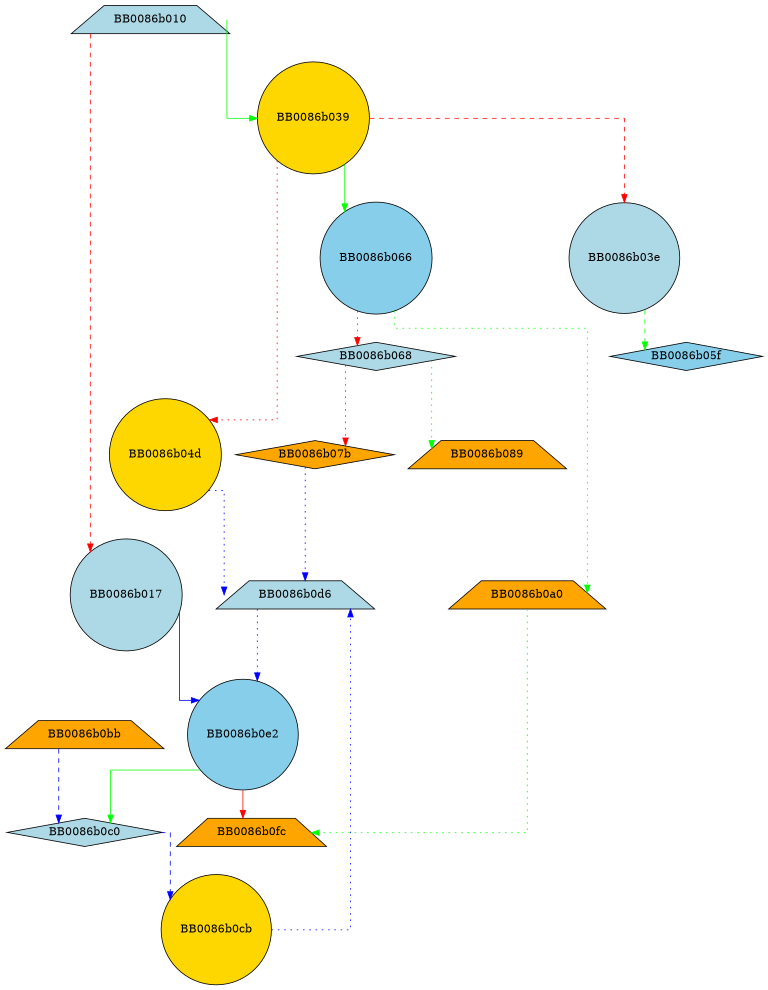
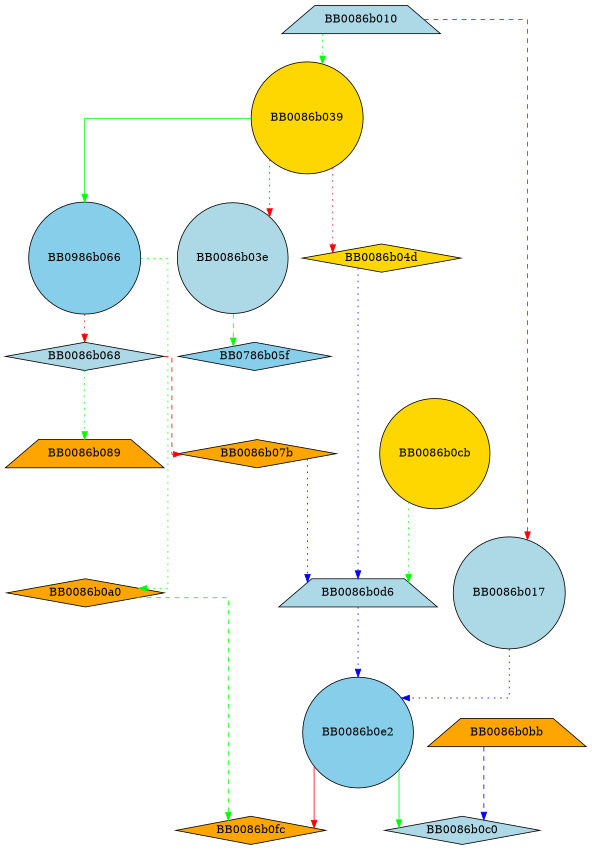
edge "BB0086b010" -> "BB0086b039": style solid -> dotted
edge "BB0086b039" -> "BB0086b03e": style dashed -> dotted
node "BB0086b066": label "BB0086b066" -> "BB0986b066"
node "BB0086b05f": label "BB0086b05f" -> "BB0786b05f"
edge "BB0086b068" -> "BB0086b07b": style dotted -> dashed
node "BB0086b04d": shape circle -> diamond
node "BB0086b0a0": shape trapezium -> diamond
edge "BB0086b017" -> "BB0086b0e2": style solid -> dotted
edge "BB0086b0cb" -> "BB0086b0d6": color blue -> green
edge "BB0086b0a0" -> "BB0086b0fc": style dotted -> dashed
node "BB0086b0fc": shape trapezium -> diamond
edge "BB0086b0c0" -> "BB0086b0cb": removed
